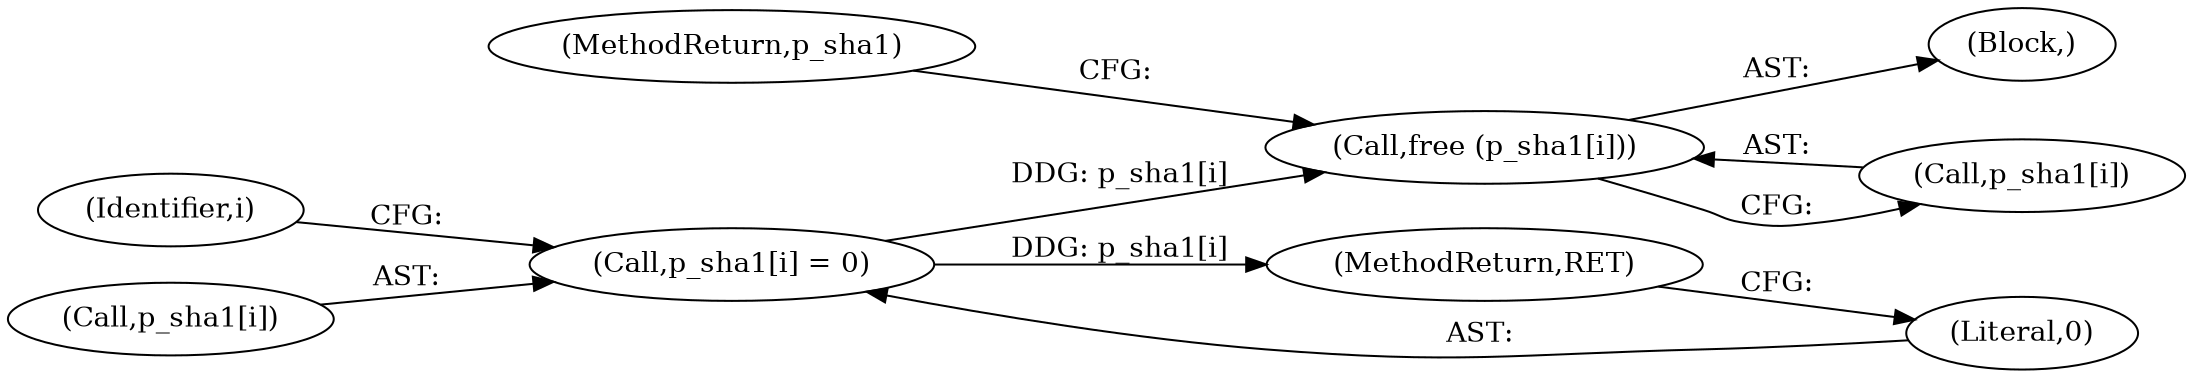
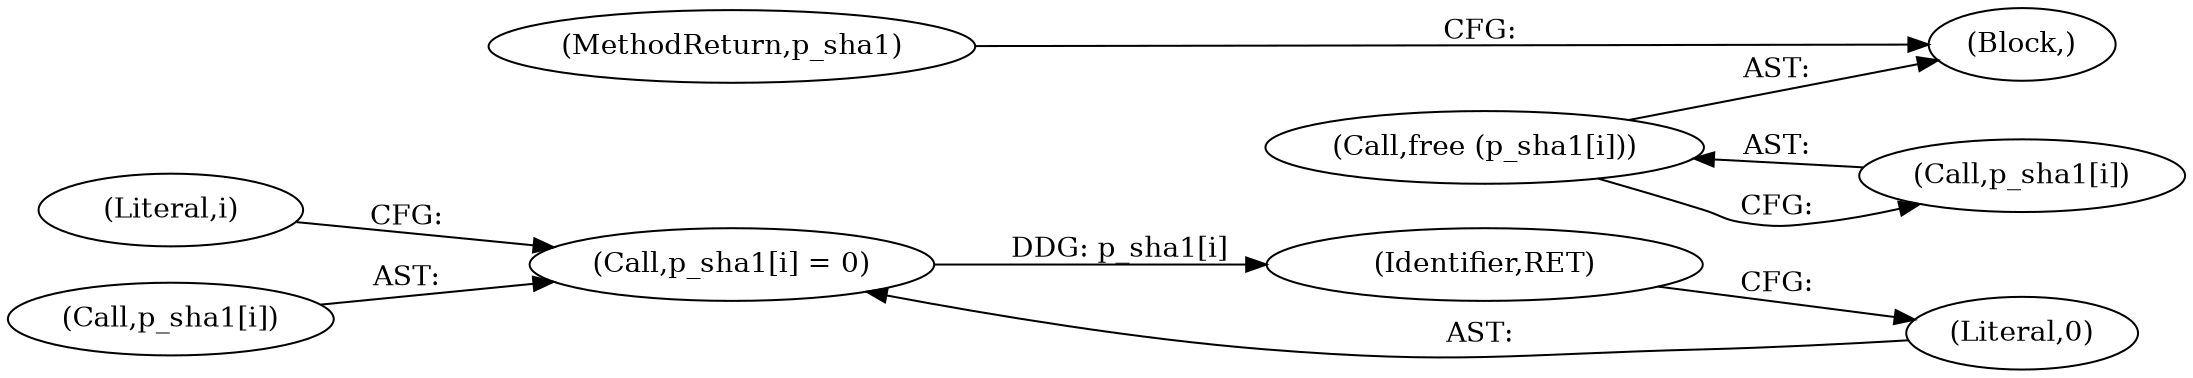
edge "(MethodReturn,p_sha1)" -> "(Call,free (p_sha1[i]))": now "(MethodReturn,p_sha1)" -> "(Block,)"
edge "(Call,p_sha1[i] = 0)" -> "(Call,free (p_sha1[i]))": removed, label "DDG: p_sha1[i]"
node "(Identifier,i)": label "(Identifier,i)" -> "(Literal,i)"
node "(MethodReturn,RET)": label "(MethodReturn,RET)" -> "(Identifier,RET)"
